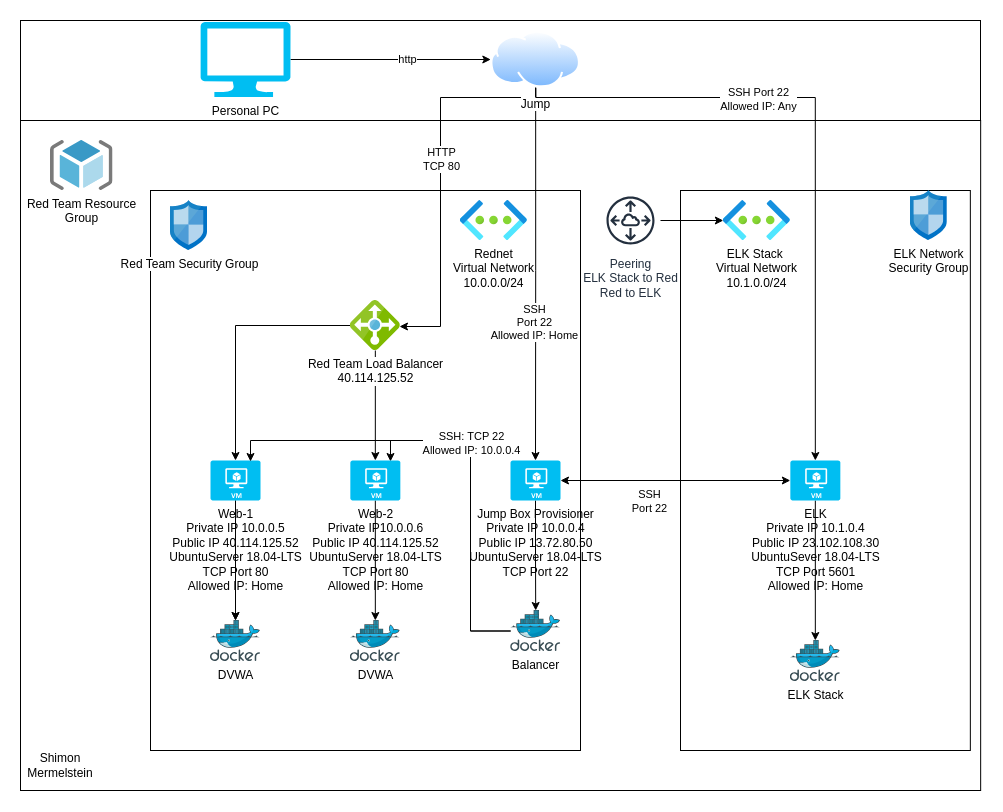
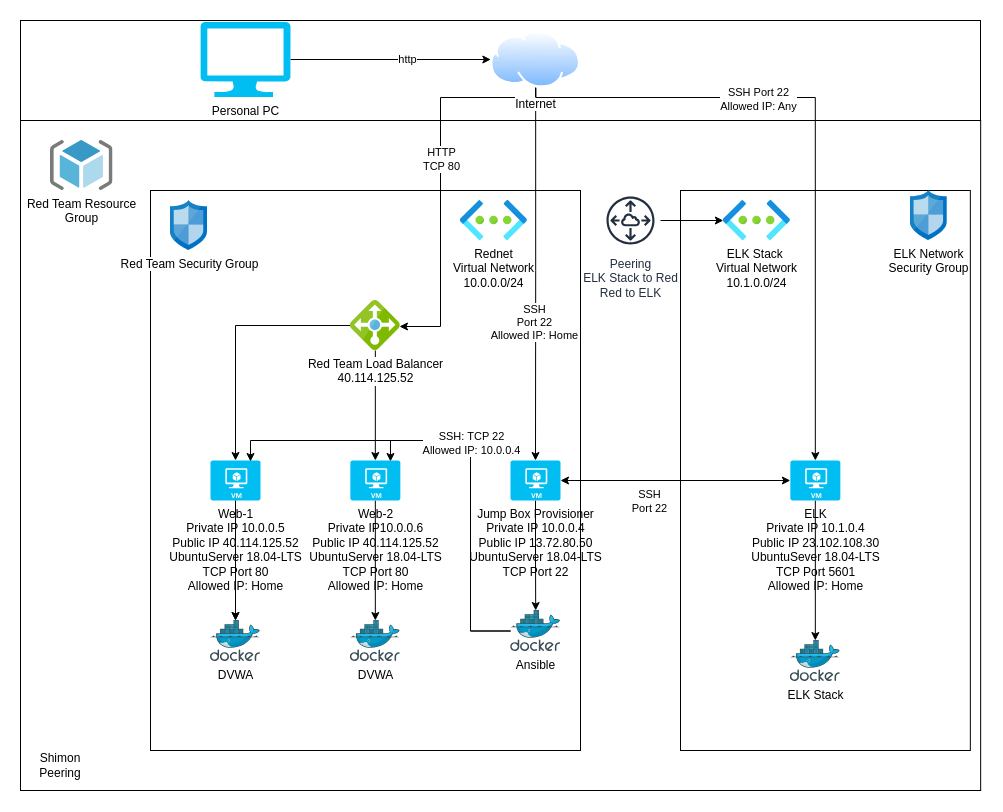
node "Jump": label "Jump" -> "Internet"
node "Balancer": label "Balancer" -> "Ansible"
node "Shimon Mermelstein": label "Shimon Mermelstein" -> "Shimon Peering"
